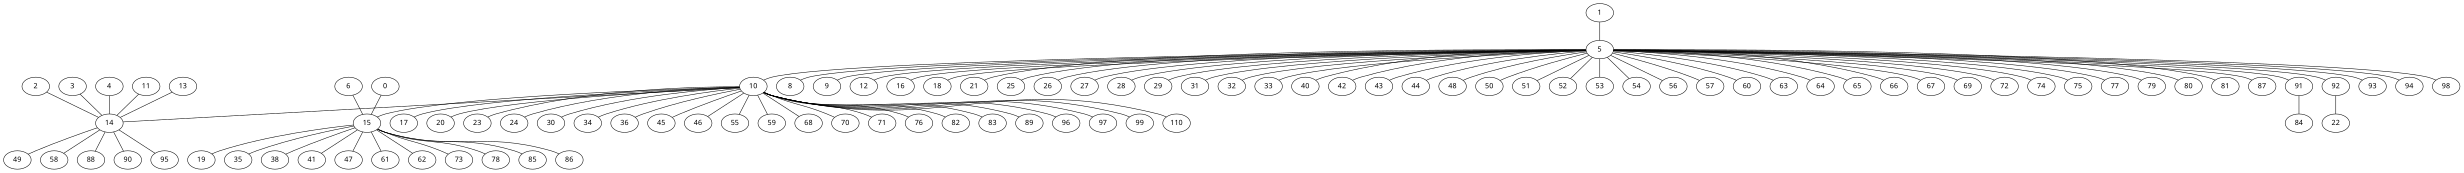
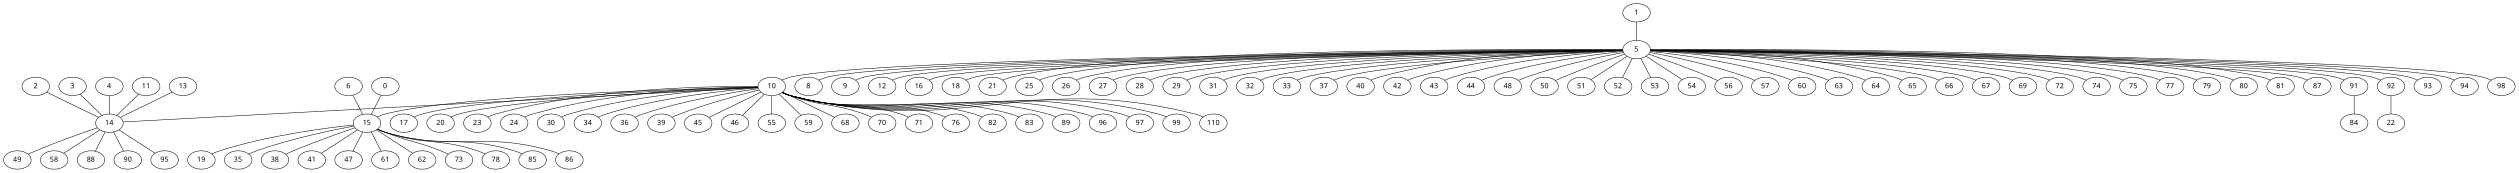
node "37": added
node "39": added
